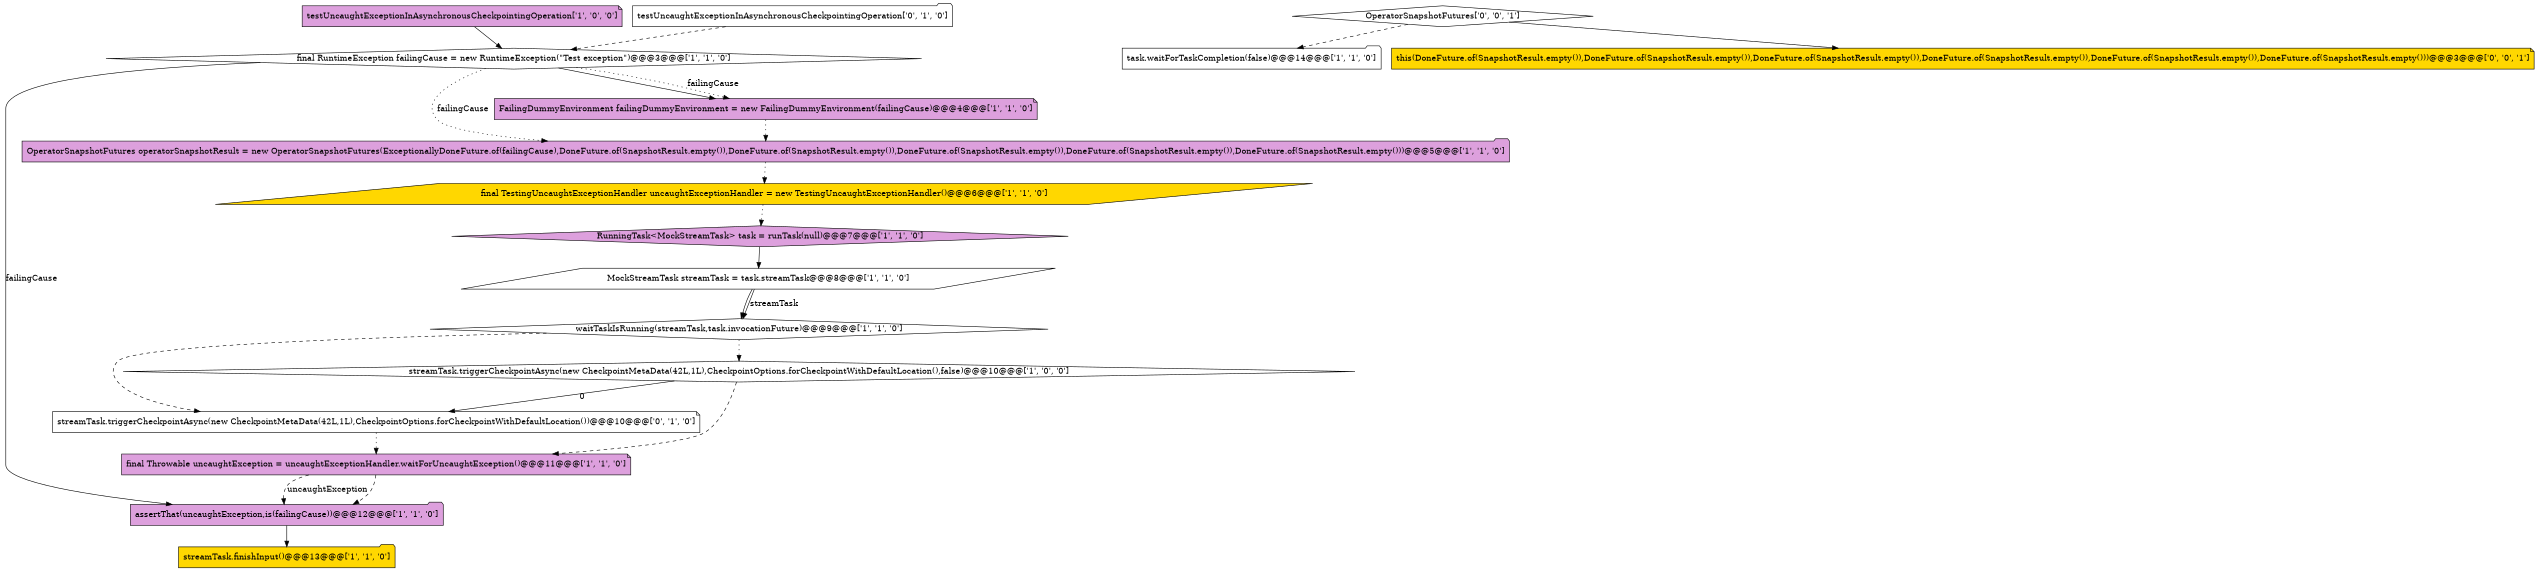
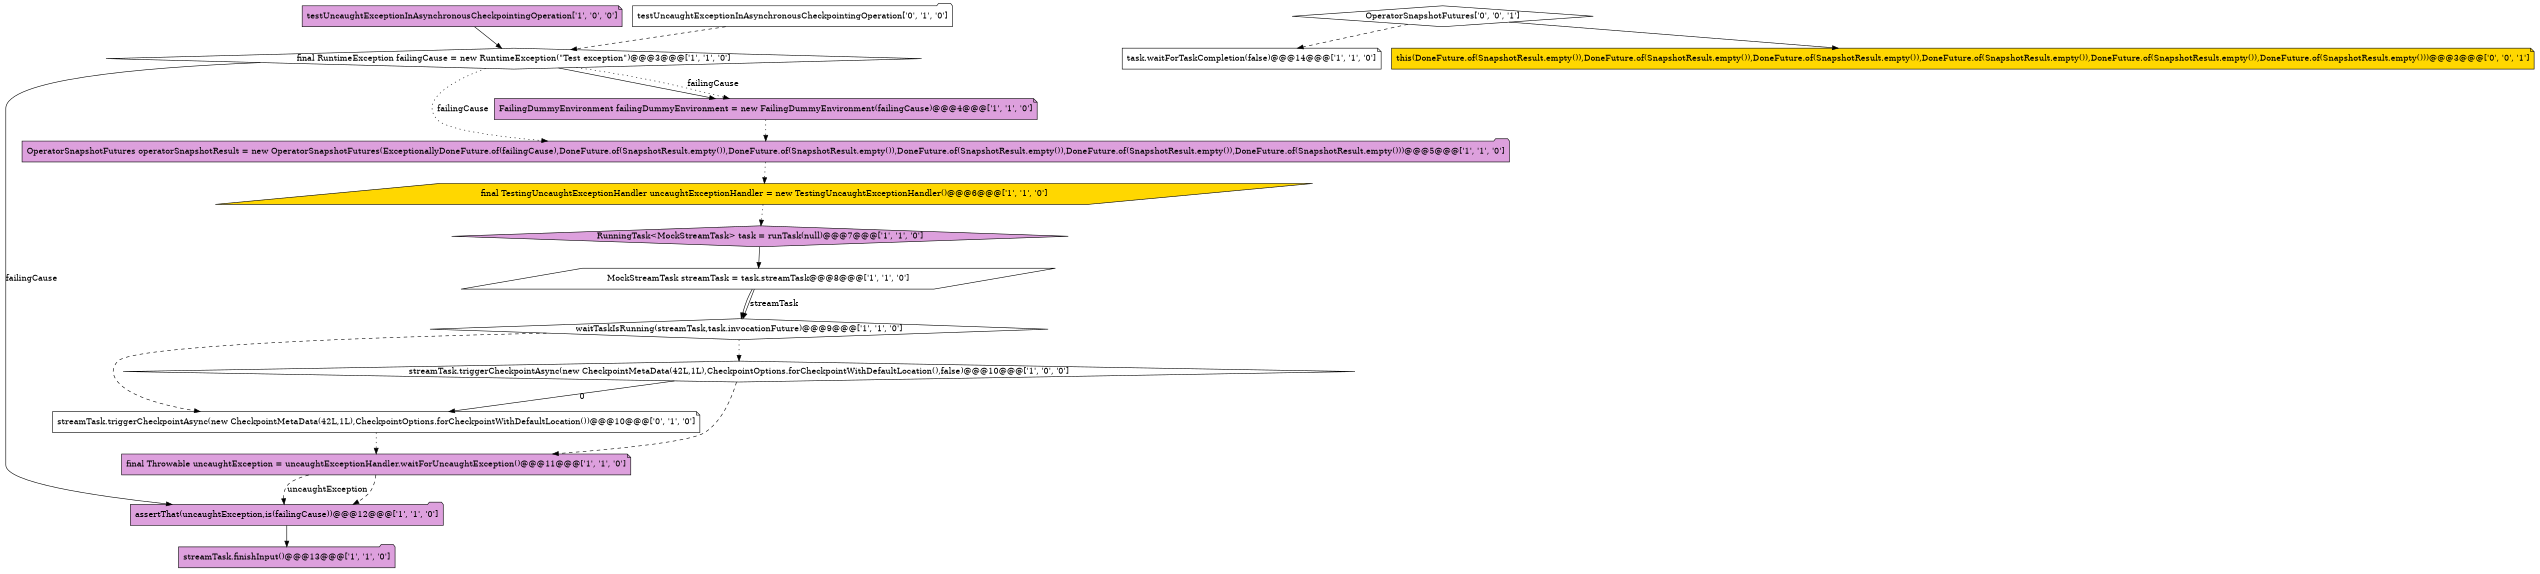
node "task.waitForTaskCompletion(false)@@@14@@@['1', '1', '0']": shape folder -> note
node "streamTask.finishInput()@@@13@@@['1', '1', '0']": fillcolor gold -> plum
